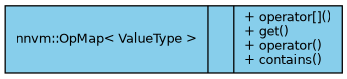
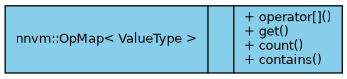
node "nnvm::OpMap< ValueType >": text "+ operator()" -> "+ count()"
